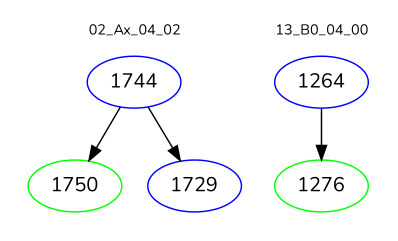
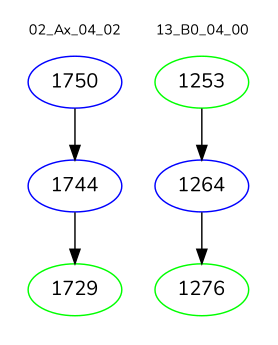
node "1253": added
edge "1744" -> "1750": reversed
node "1750": color green -> blue
node "1729": color blue -> green
